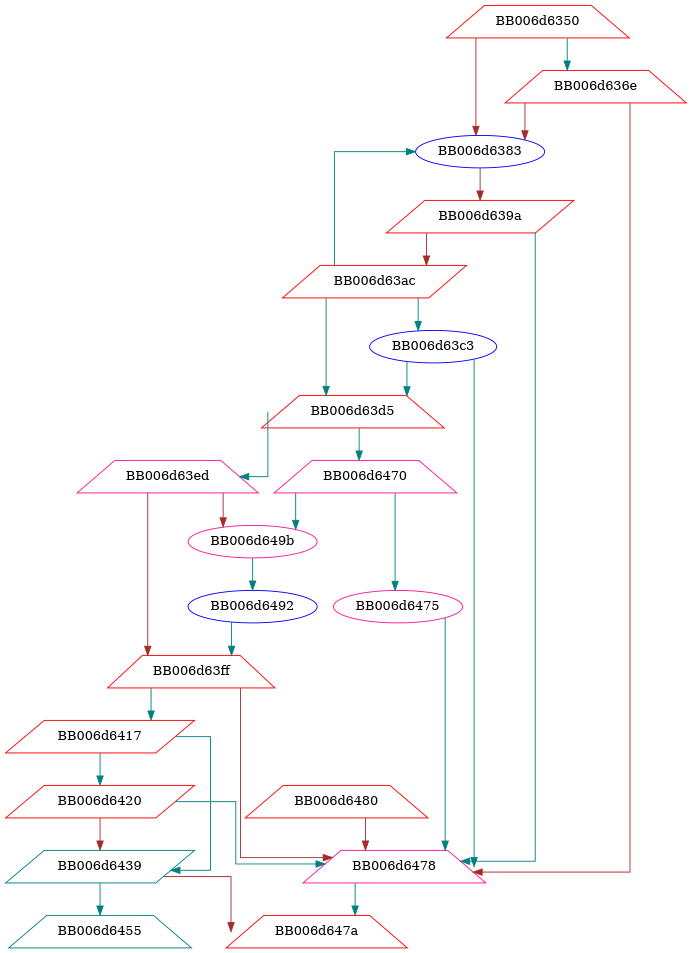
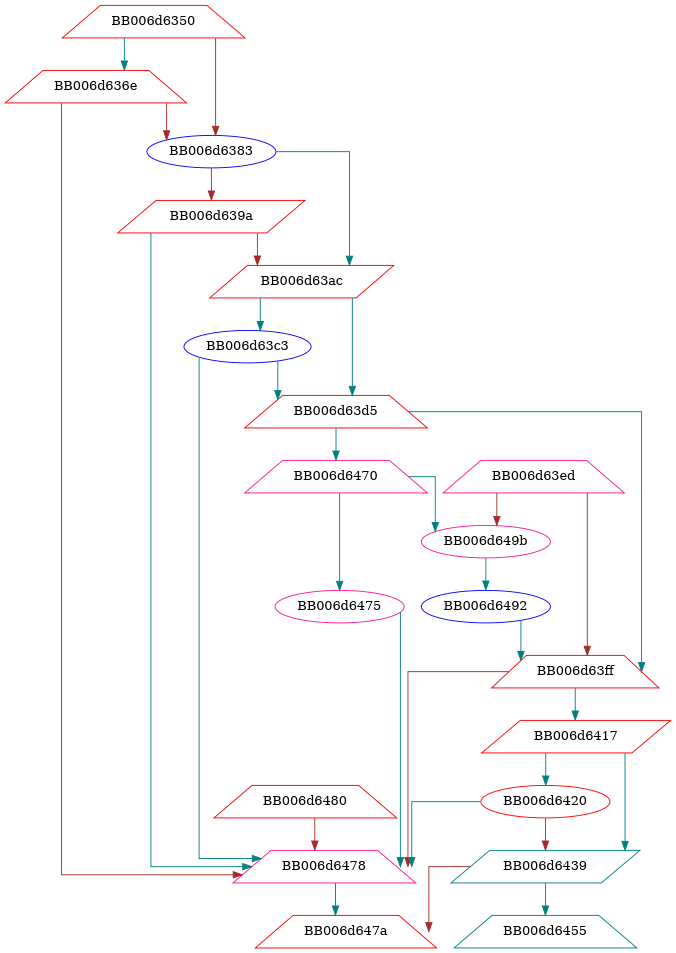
edge "BB006d63ac" -> "BB006d6383": reversed
edge "BB006d63d5" -> "BB006d63ed": now "BB006d63d5" -> "BB006d63ff"
node "BB006d6420": shape parallelogram -> ellipse
